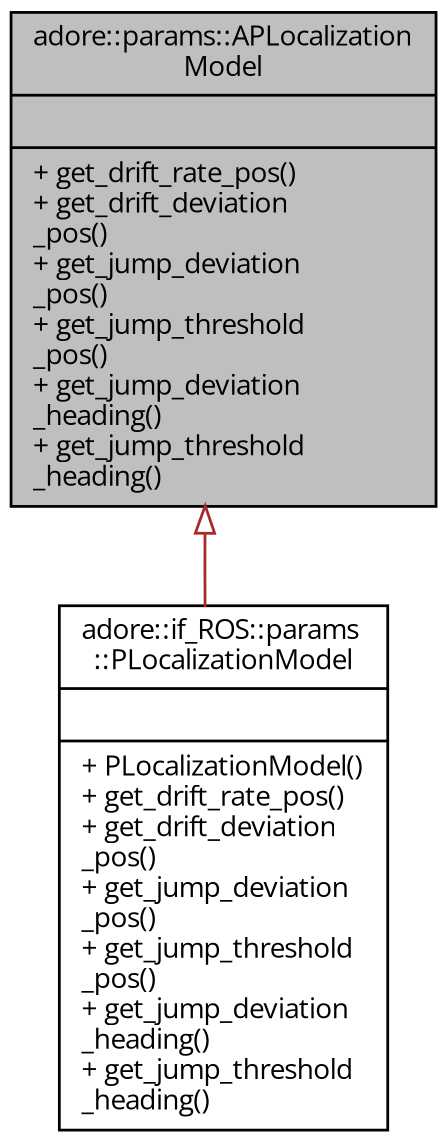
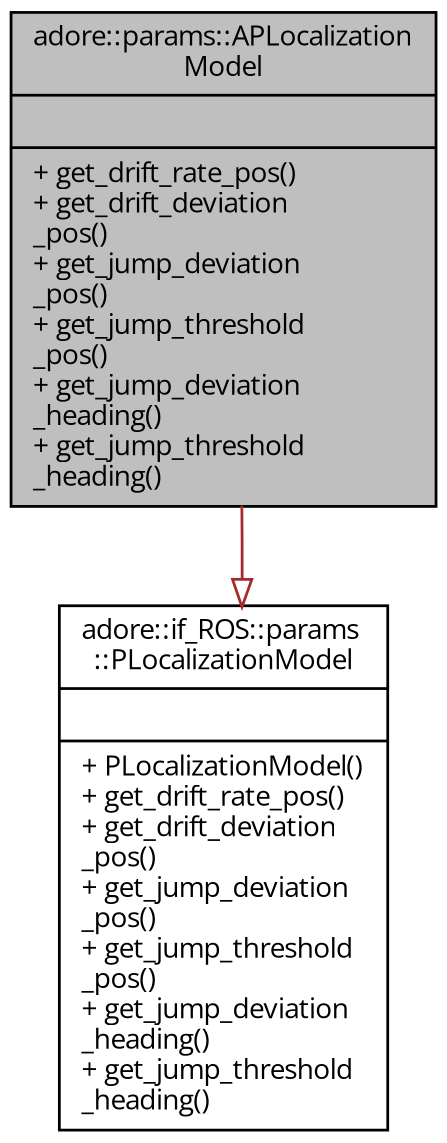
edge "adore::if_ROS::params" -> "adore::params::APLocalization": reversed
